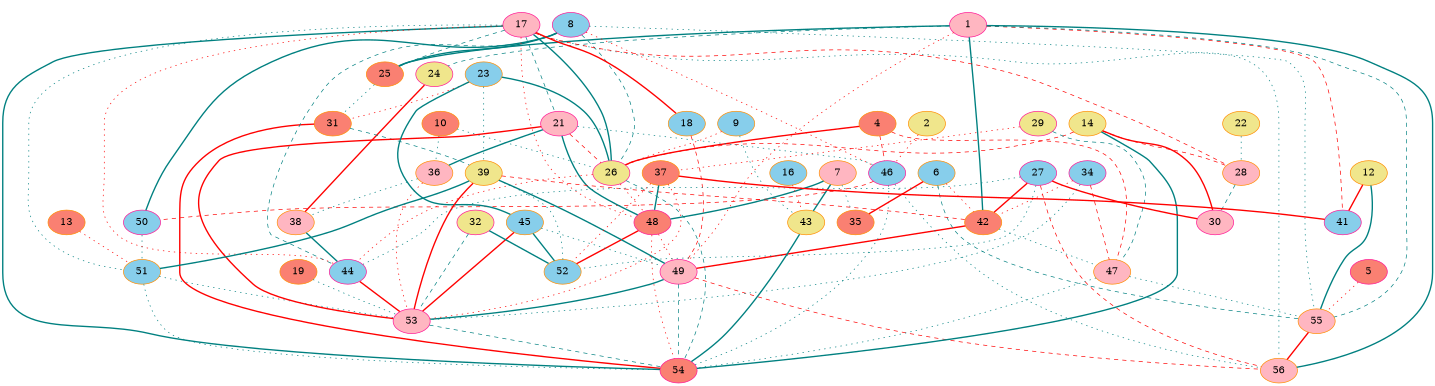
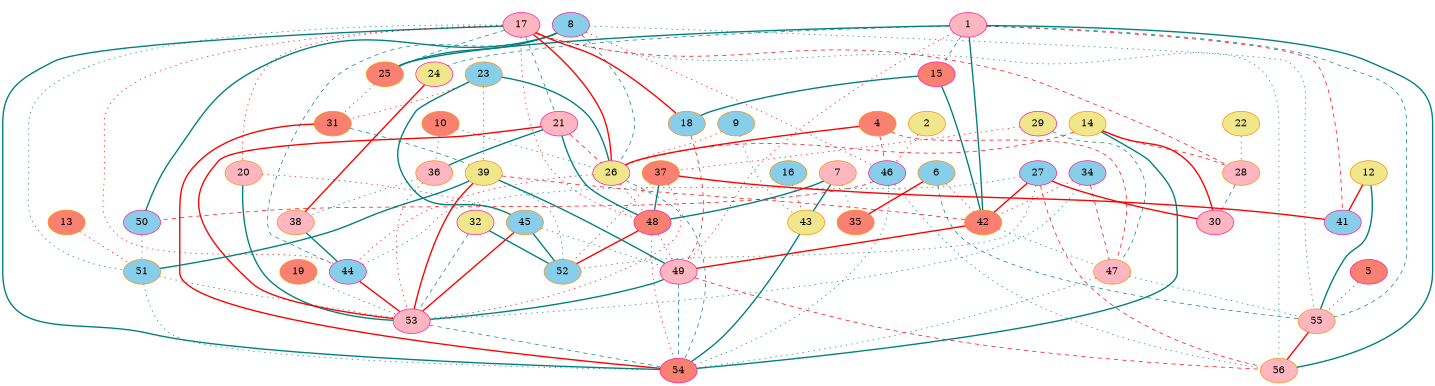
node "15": added
edge "17" -- "26": color teal -> red
edge "21" -- "46": removed
node "20": added
